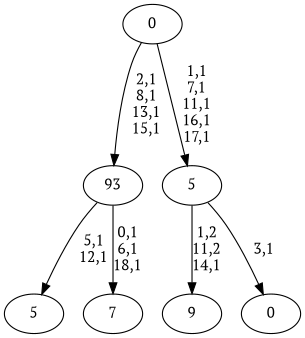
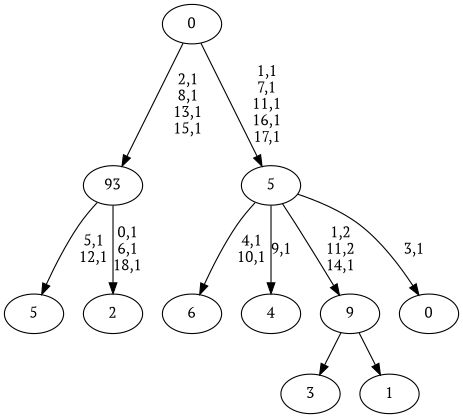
node "7": label "7" -> "2"
node "6": added
node "4": added
node "3": added
node "1": added
